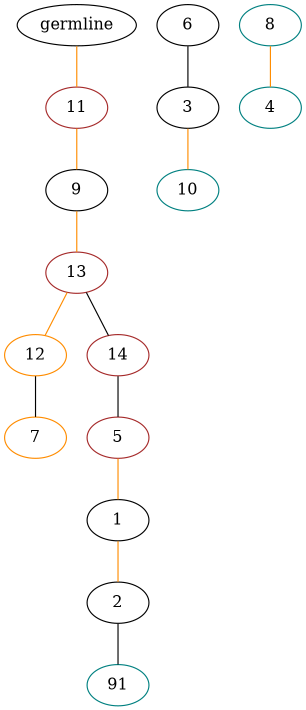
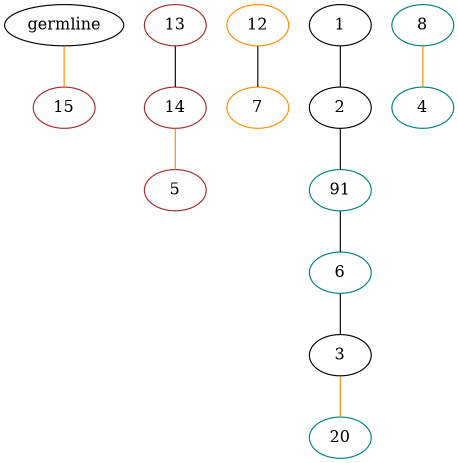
node "6": color black -> teal
node "11": label "11" -> "15"
node "9": removed
node "10": label "10" -> "20"
edge "91" -- "6": added
edge "13" -- "12": removed
edge "14" -- "5": color black -> darkorange
edge "5" -- "1": removed
edge "1" -- "2": color darkorange -> black
